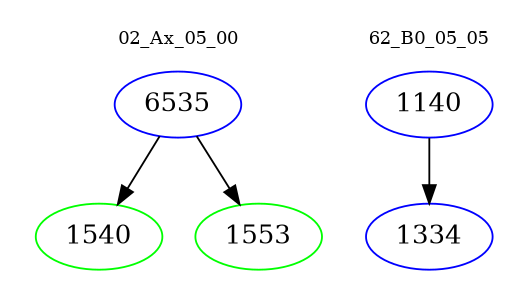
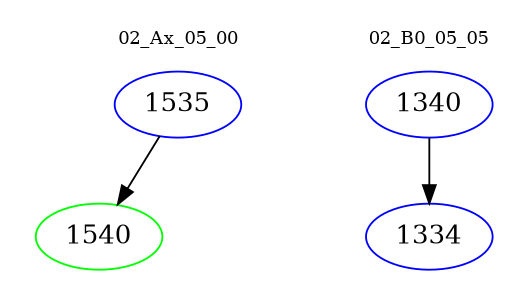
cluster "62_B0_05_05": label "62_B0_05_05" -> "02_B0_05_05"
node "6535": label "6535" -> "1535"
node "1140": label "1140" -> "1340"
node "1553": removed
